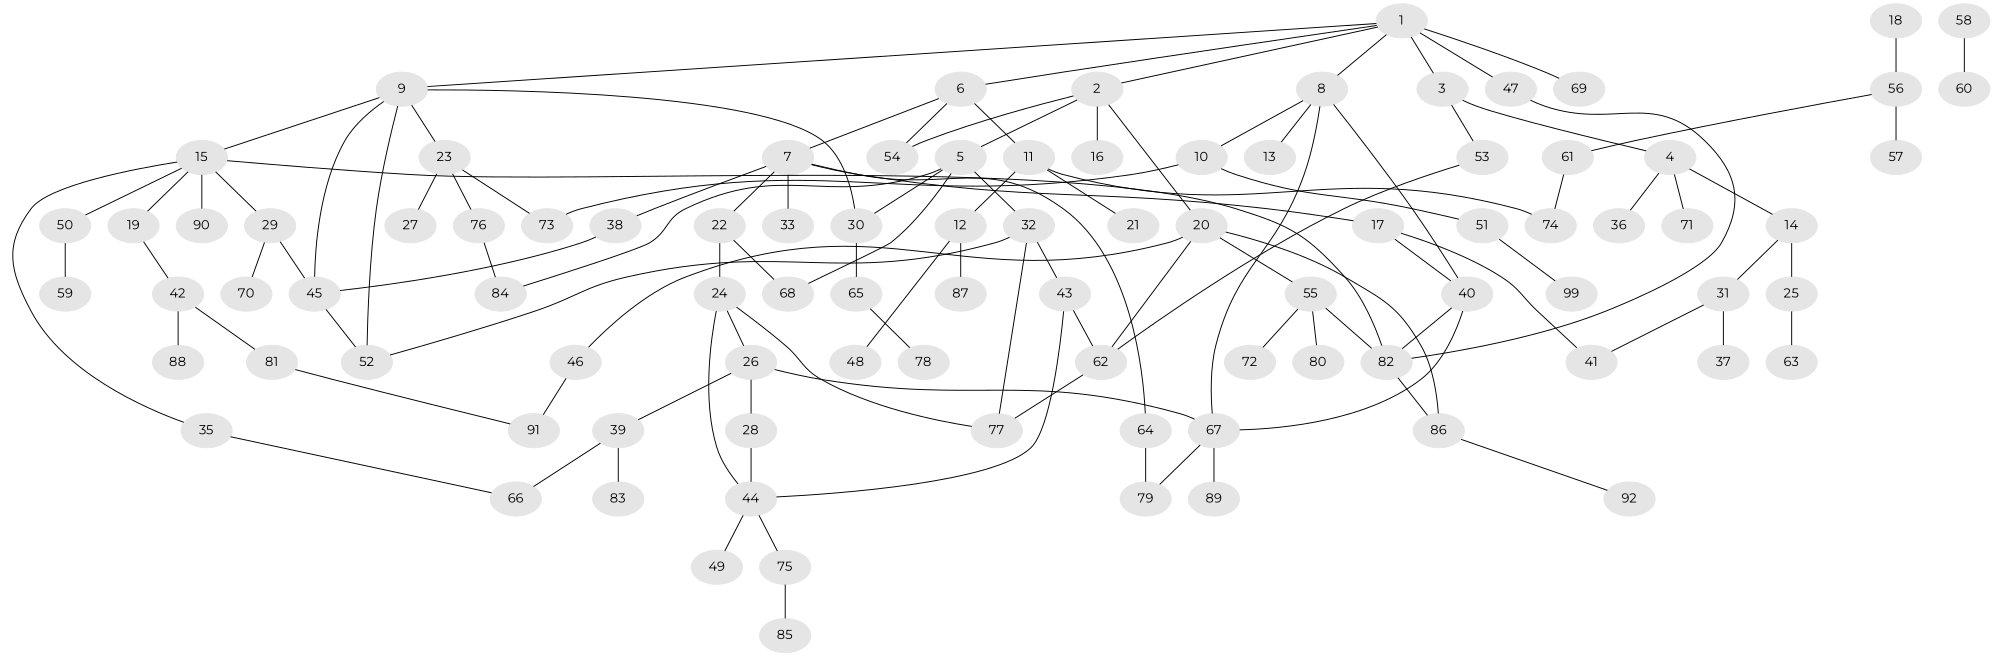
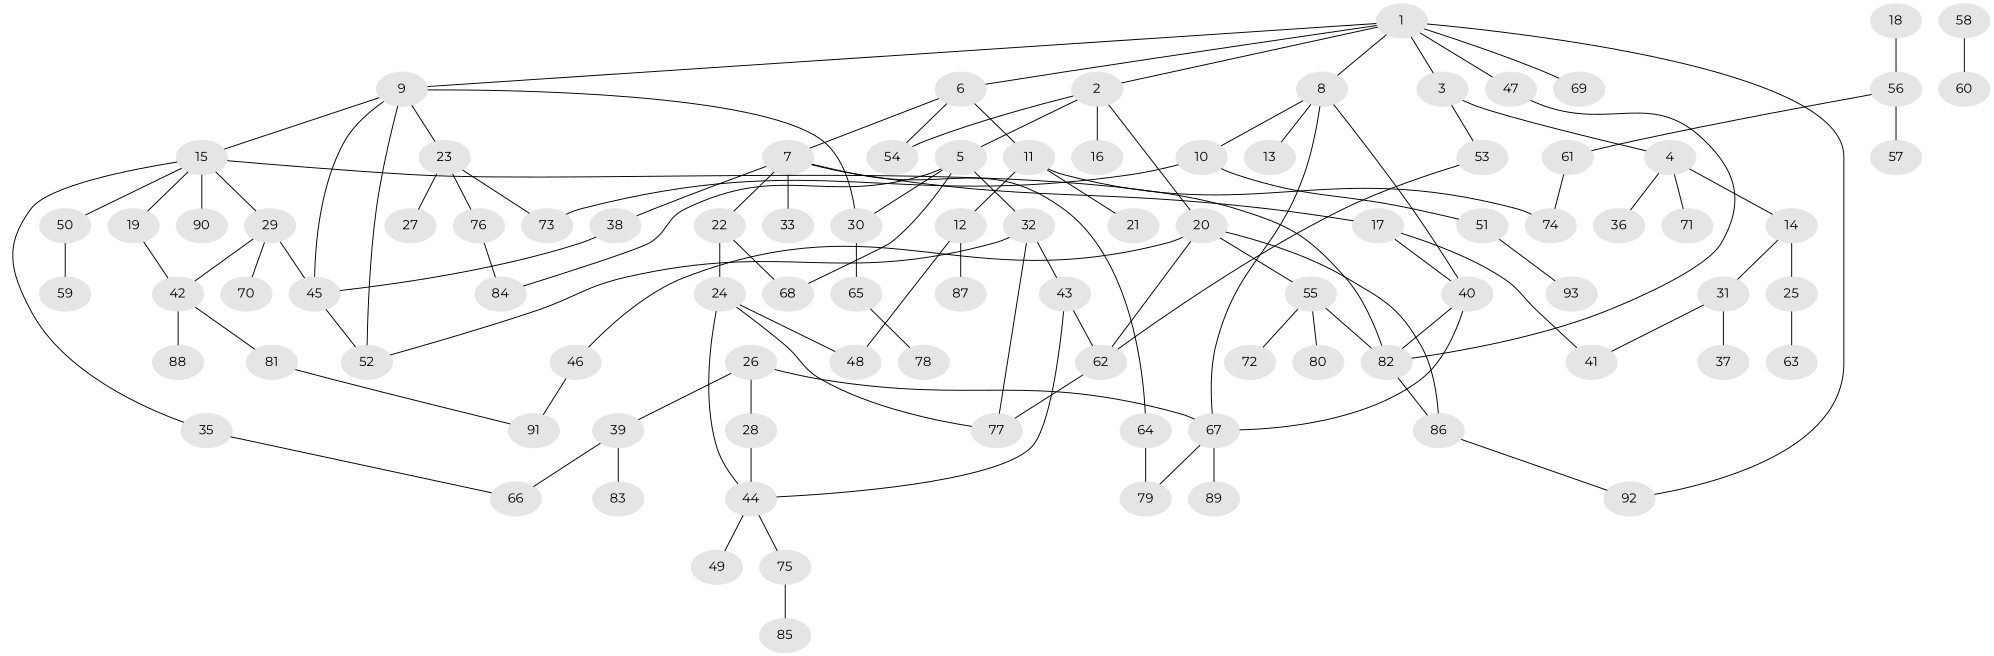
edge "1" -- "92": added
edge "29" -- "42": added
node "99": label "99" -> "93"
edge "24" -- "26": now "24" -- "48"
